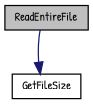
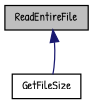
edge "ReadEntireFile" -> "GetFileSize": reversed
